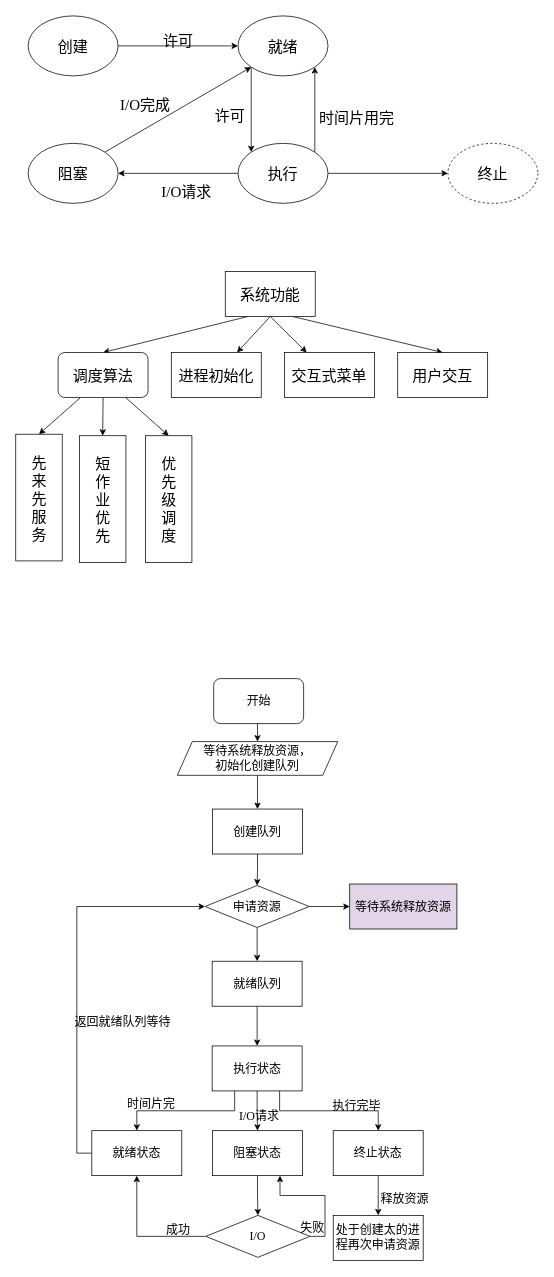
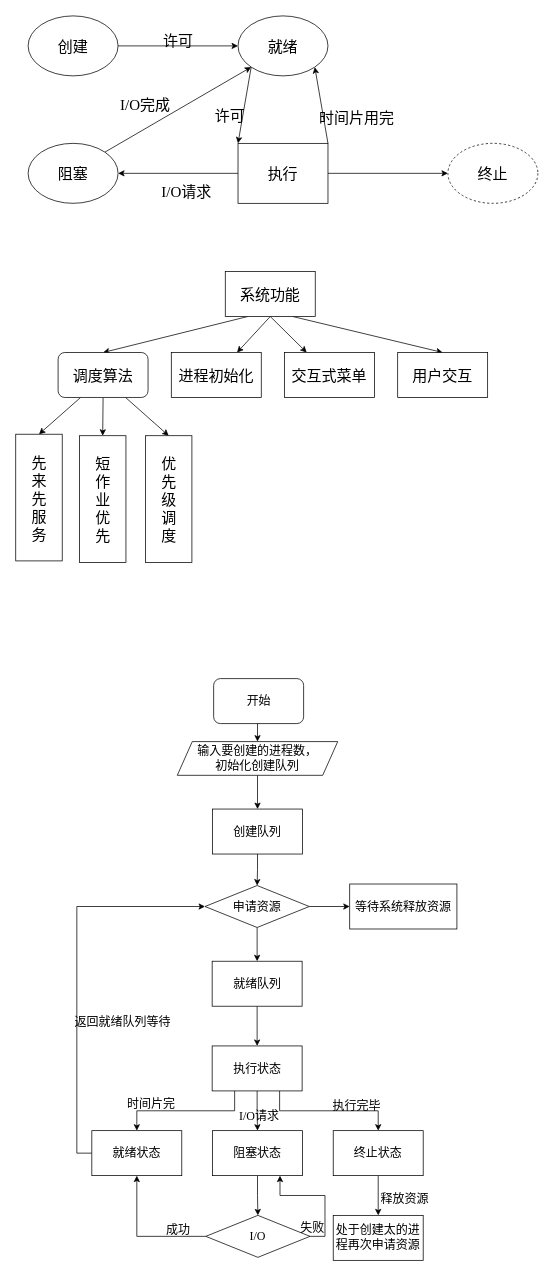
node "执行": shape ellipse -> rectangle
node "等待系统释放资源，初始化创建队列": label "等待系统释放资源，初始化创建队列" -> "输入要创建的进程数，初始化创建队列"
node "等待系统释放资源": fillcolor #e1d5e7 -> #ffffff
